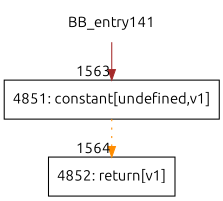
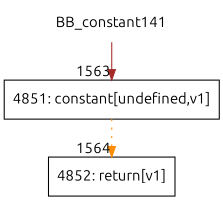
node "BB_entry141": label "BB_entry141" -> "BB_constant141"
